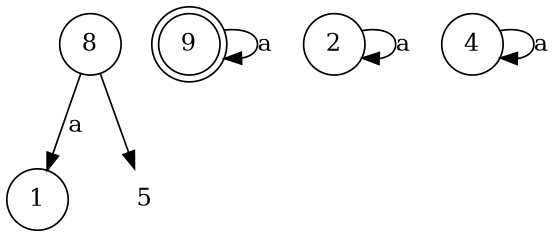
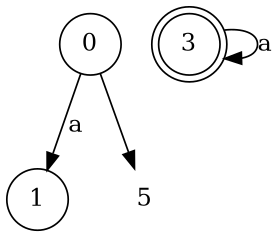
node "8": label "8" -> "0"
node "9": label "9" -> "3"
node "2": removed
node "4": removed
